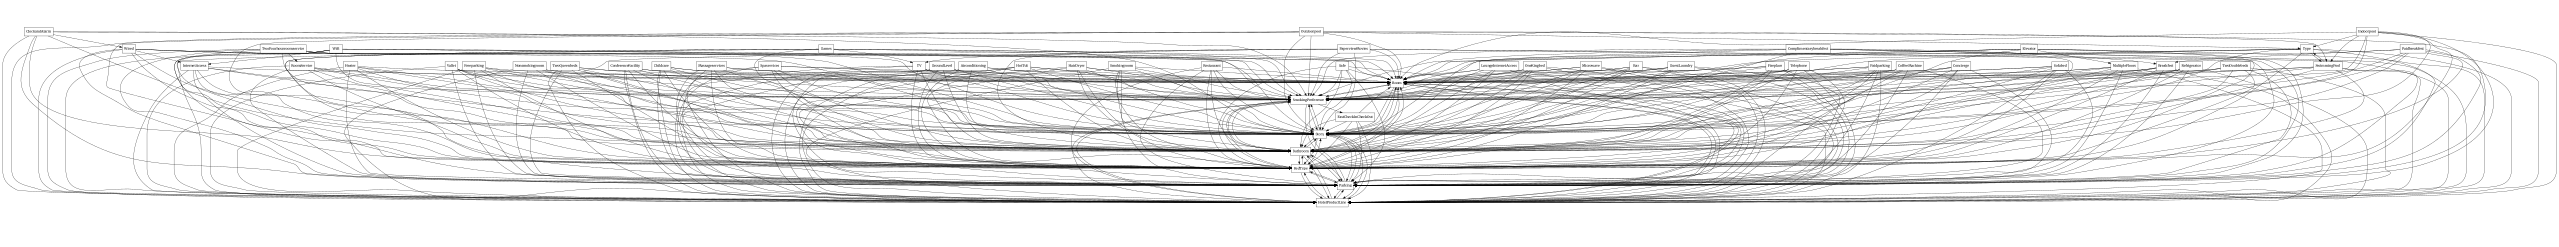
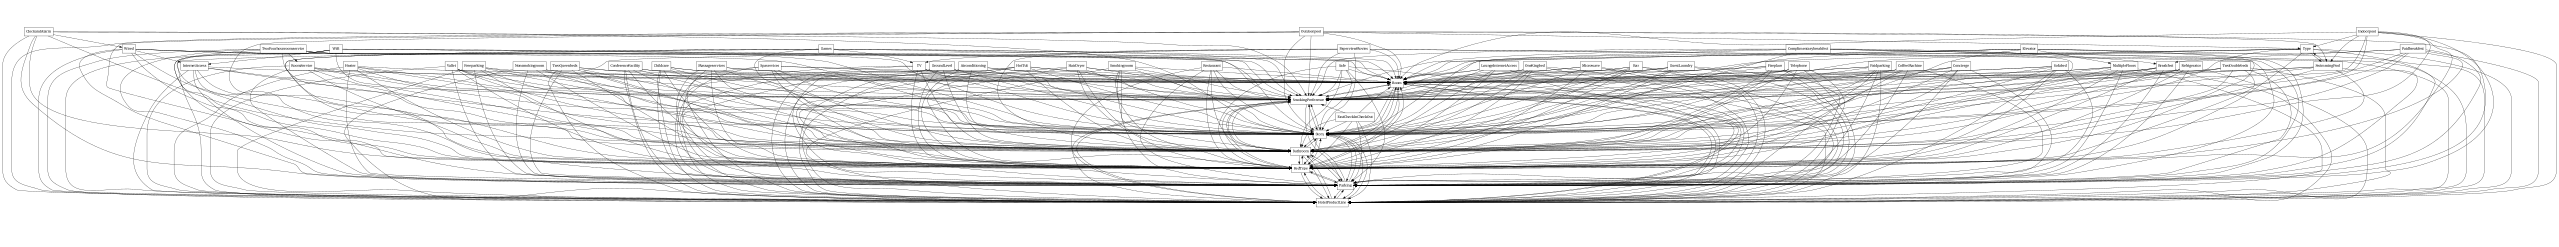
edge "SmokingPreference" -> "FastCheckInCheckOut": reversed
edge "Microwave" -> "Bathroom": removed
edge "SwimmingPool" -> "HotelProductLine": removed
